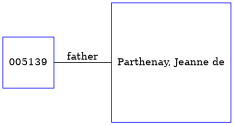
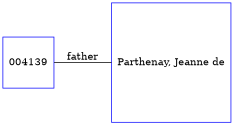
node "005139": label "005139" -> "004139"
